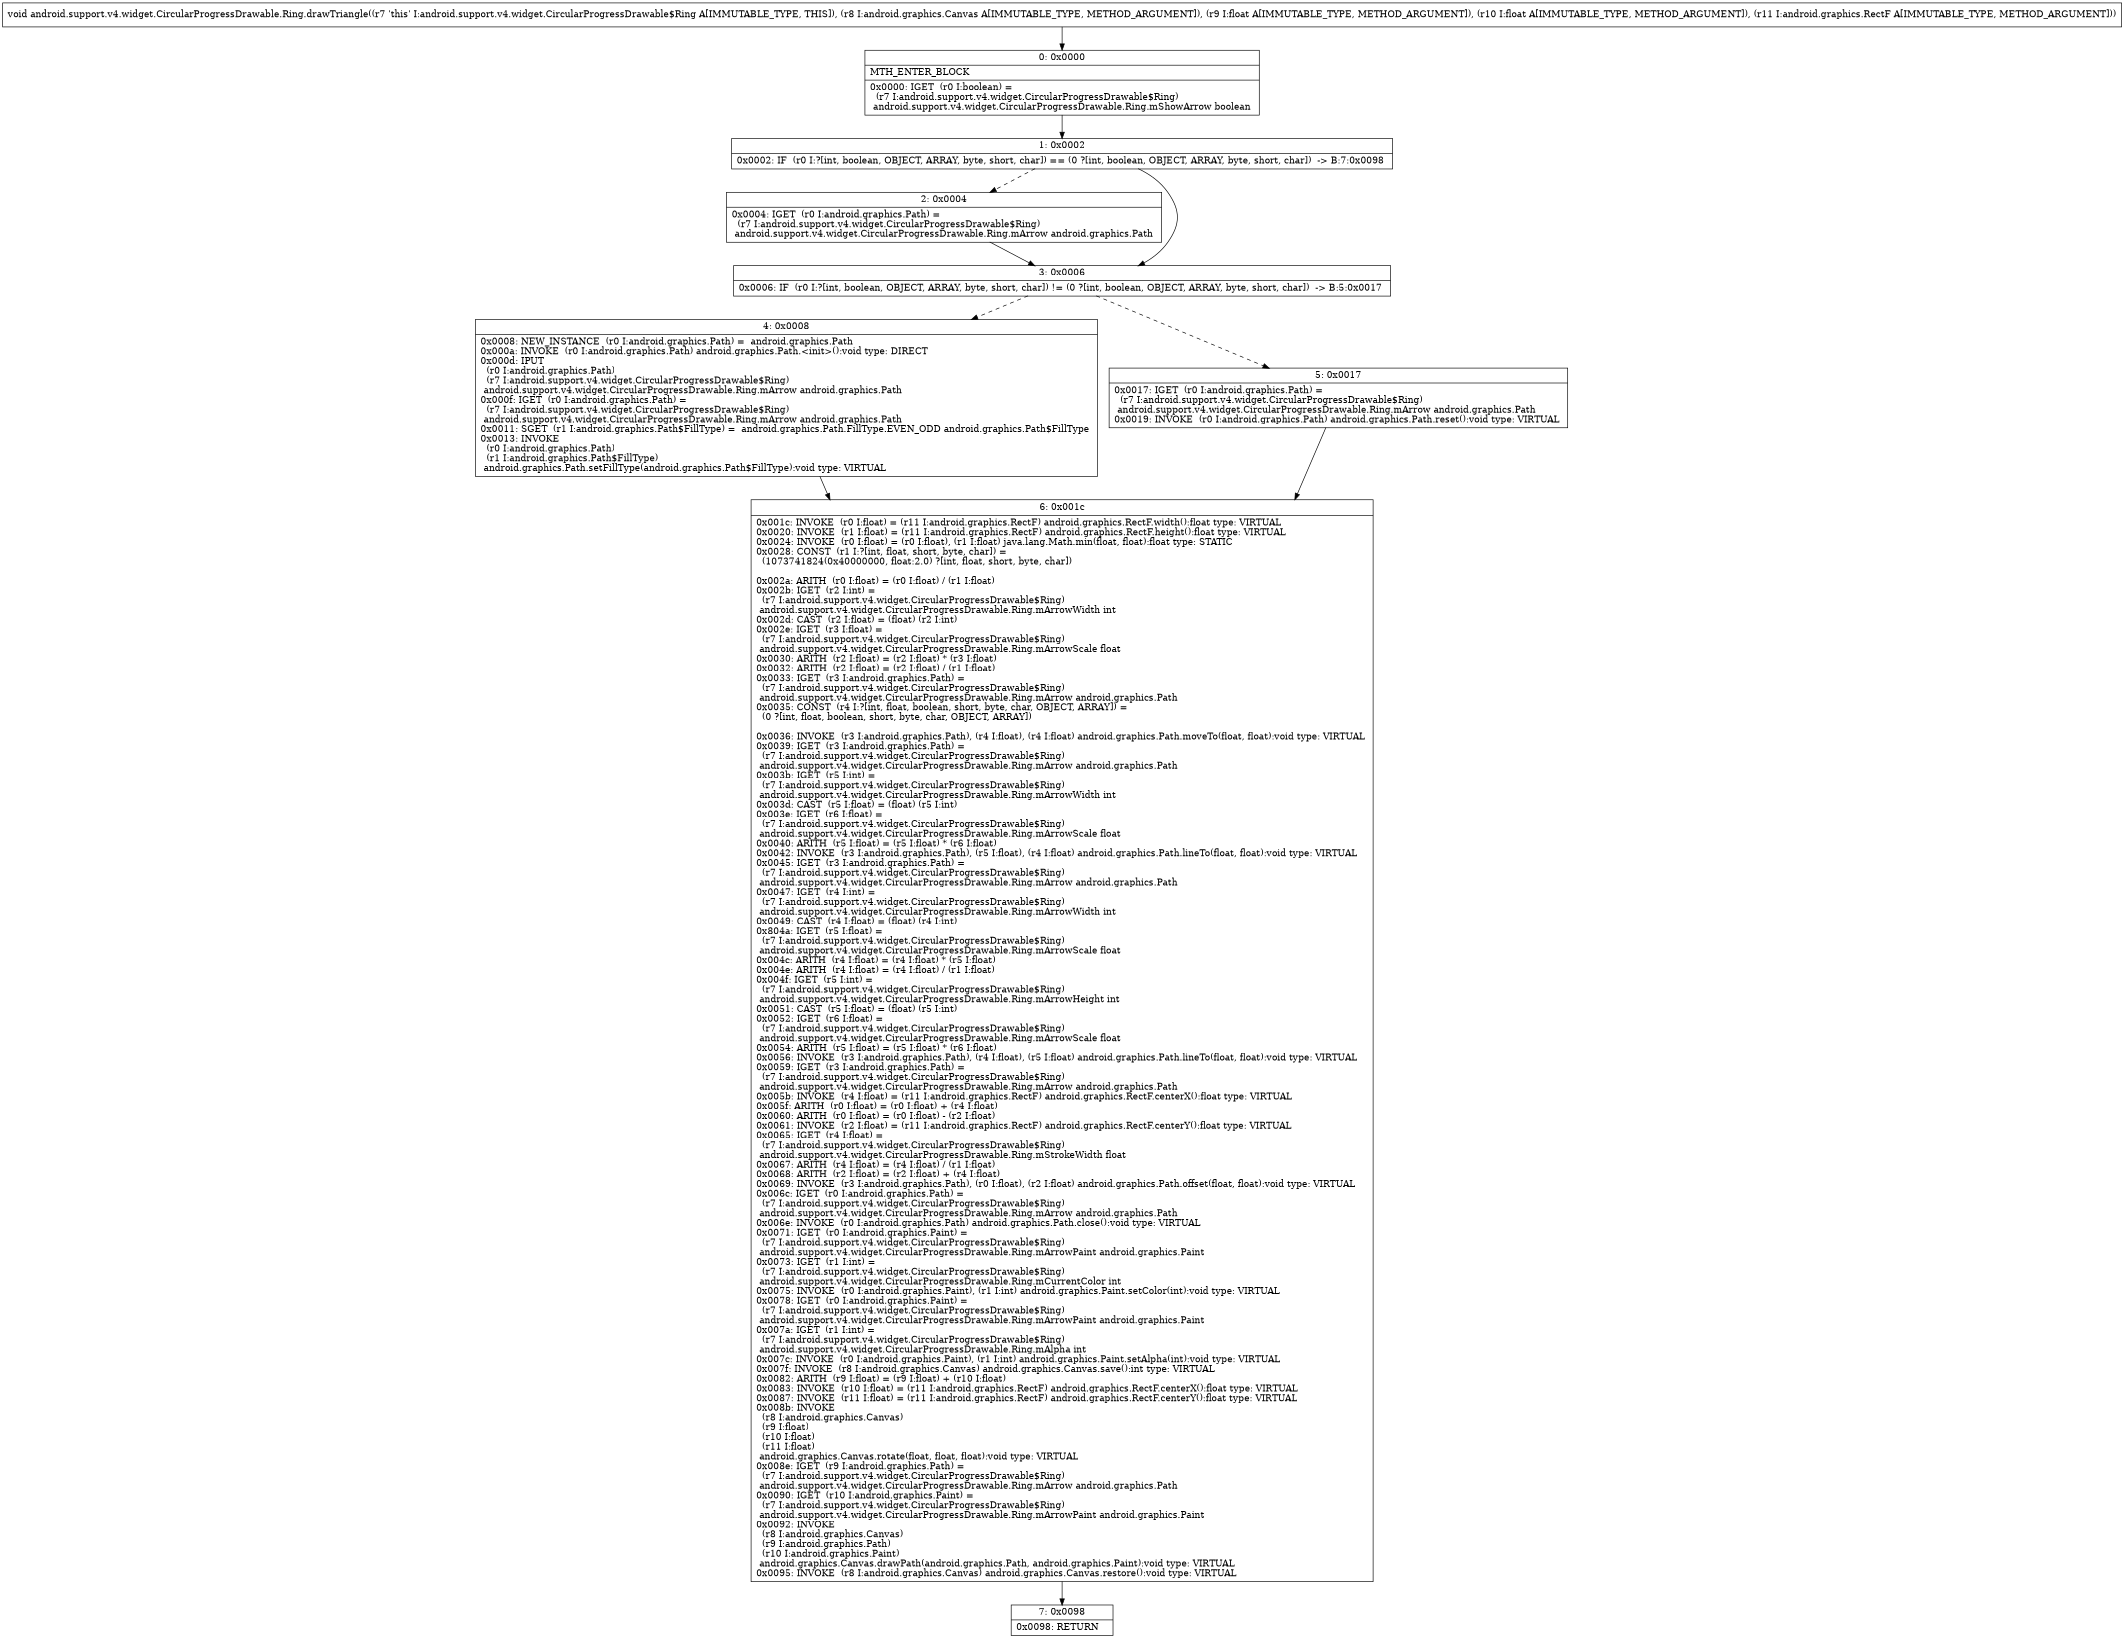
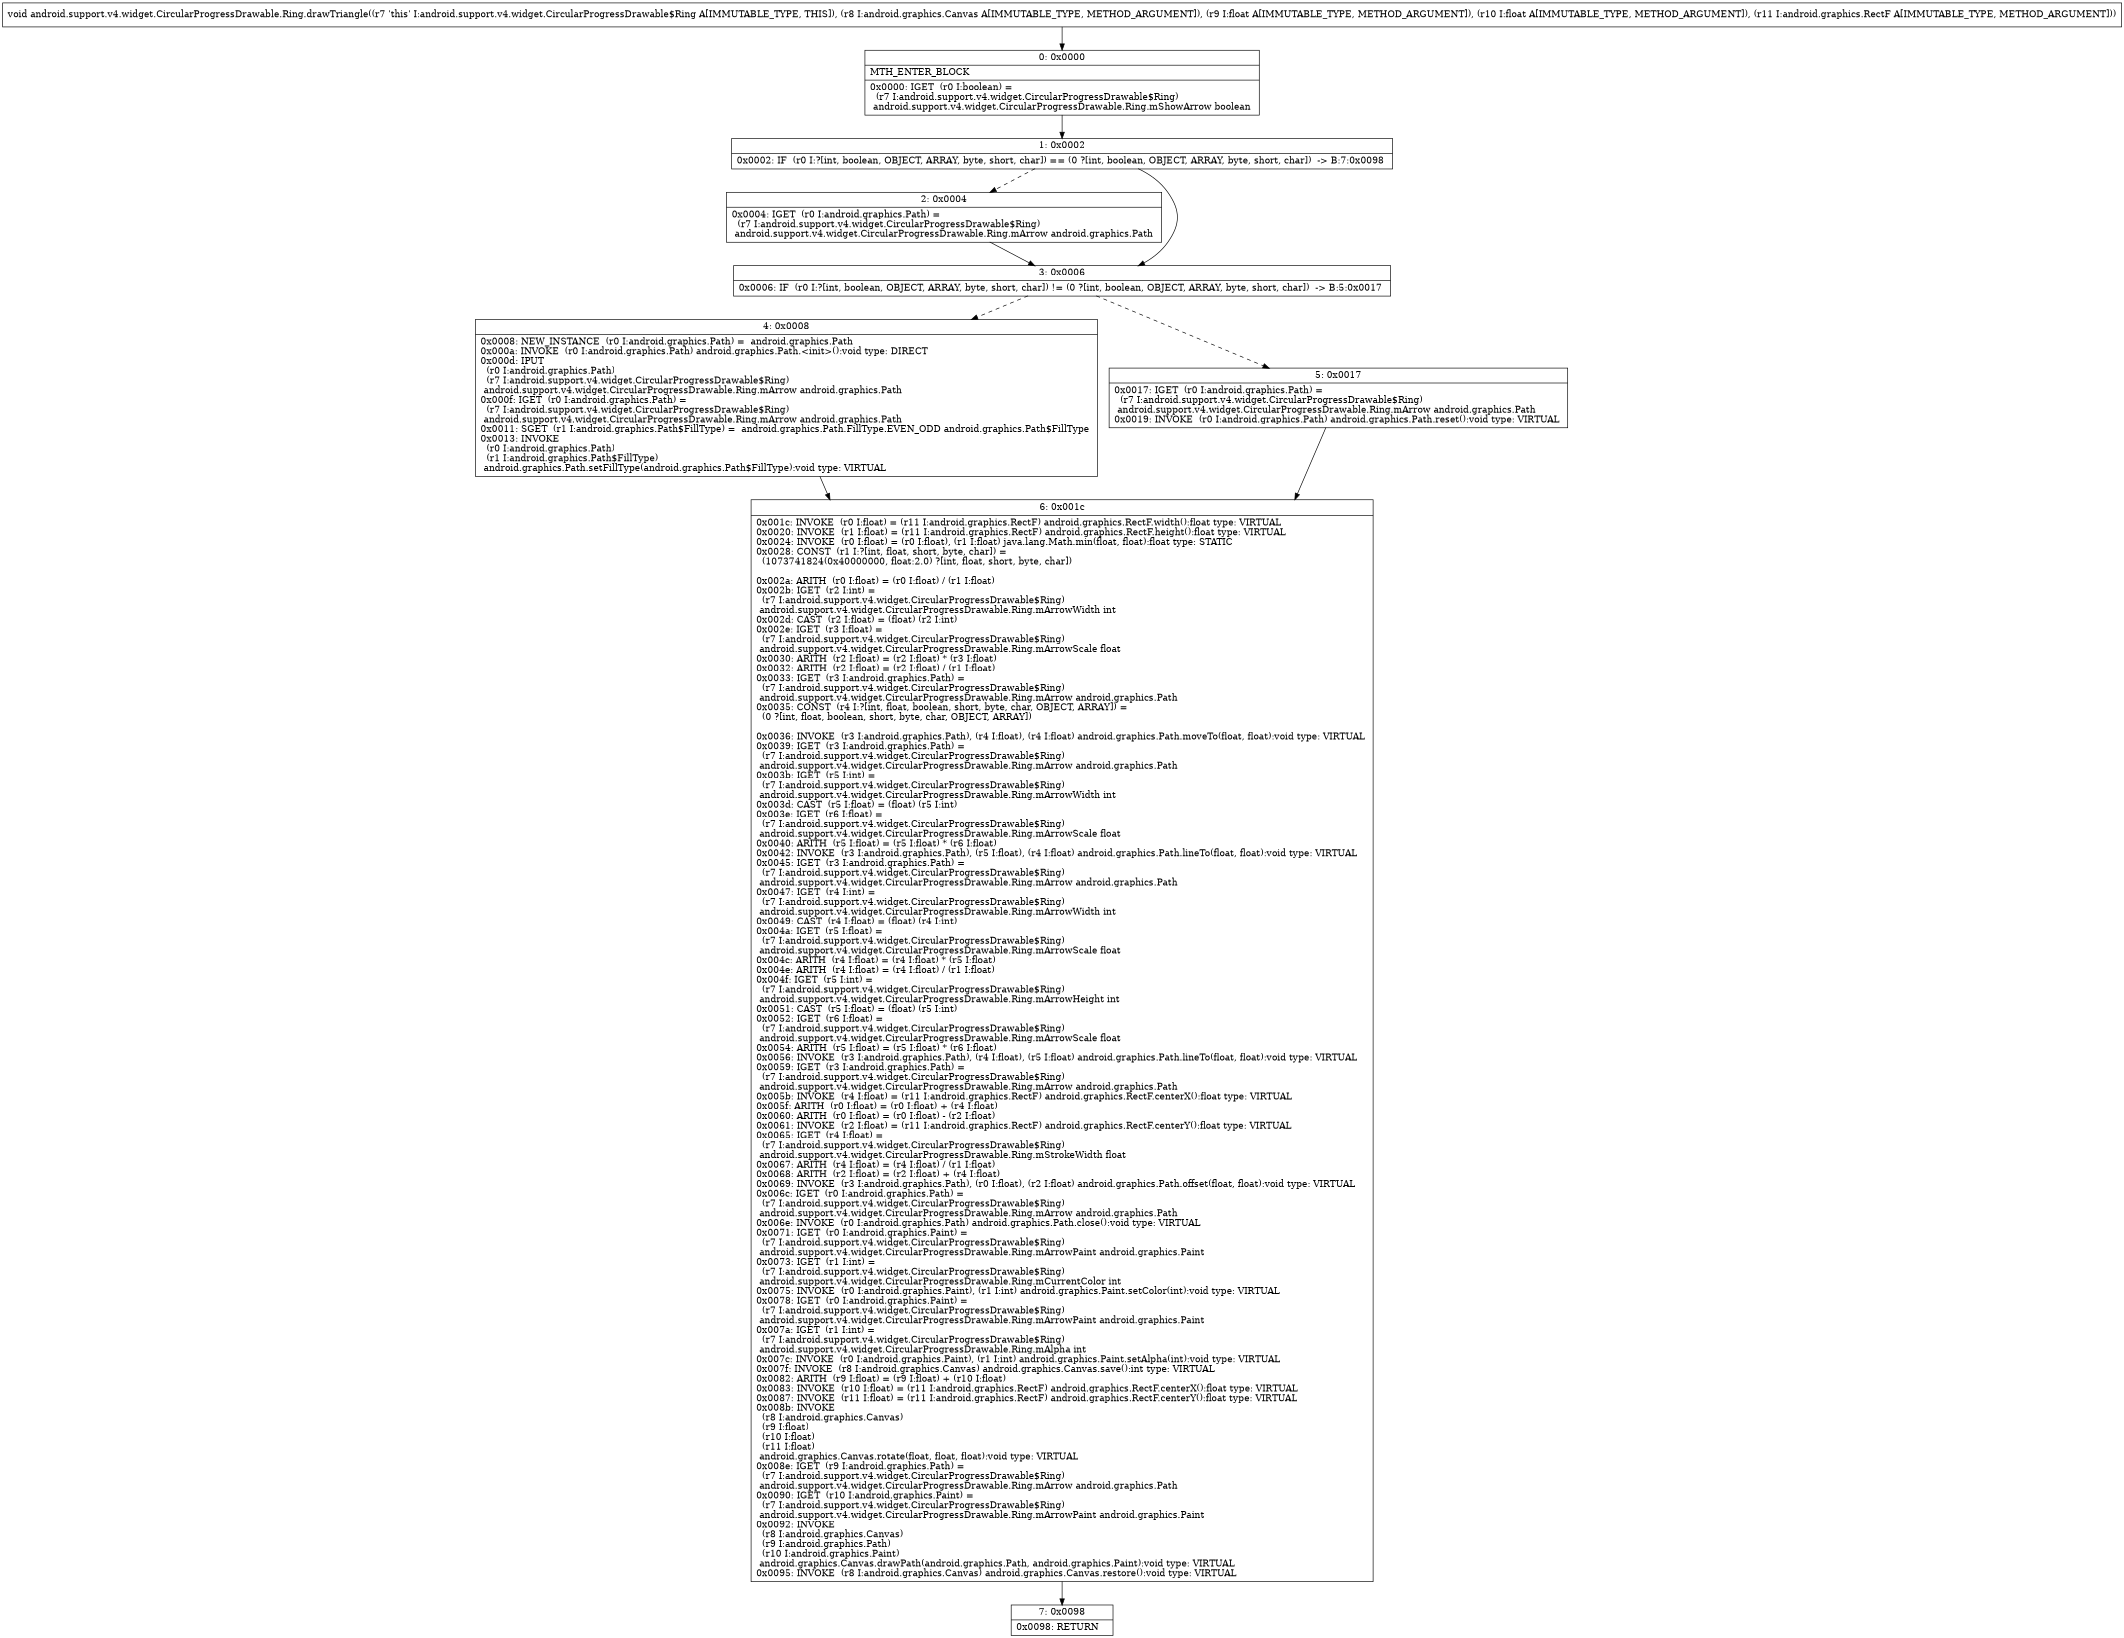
node "6: 0x001c": text "0x804a: IGET  (r5 I:float) =" -> "0x004a: IGET  (r5 I:float) ="
